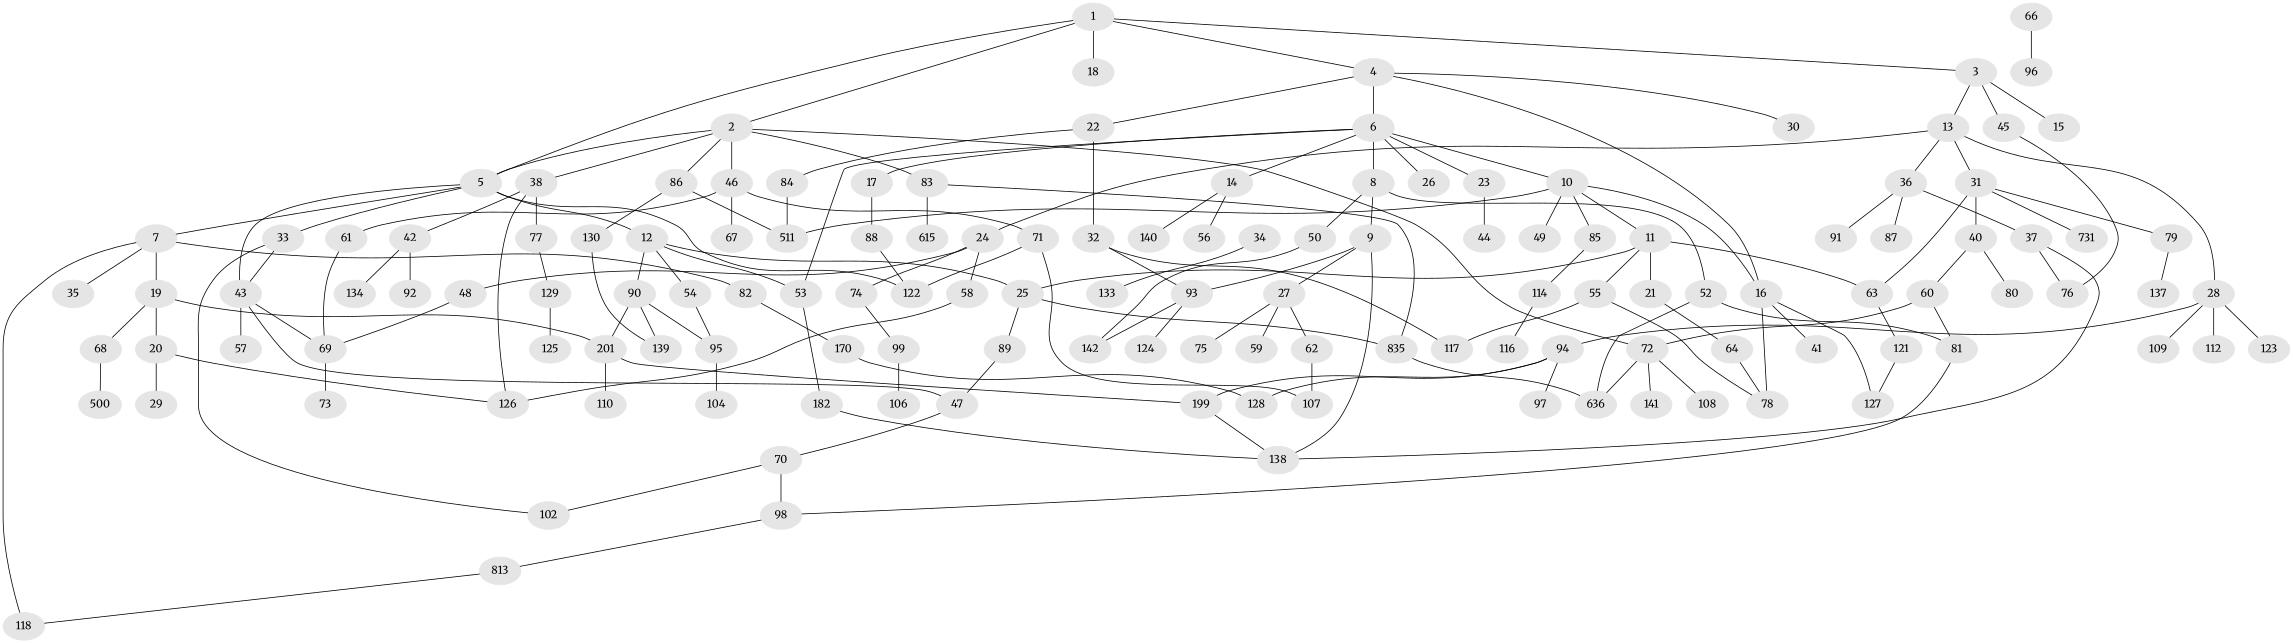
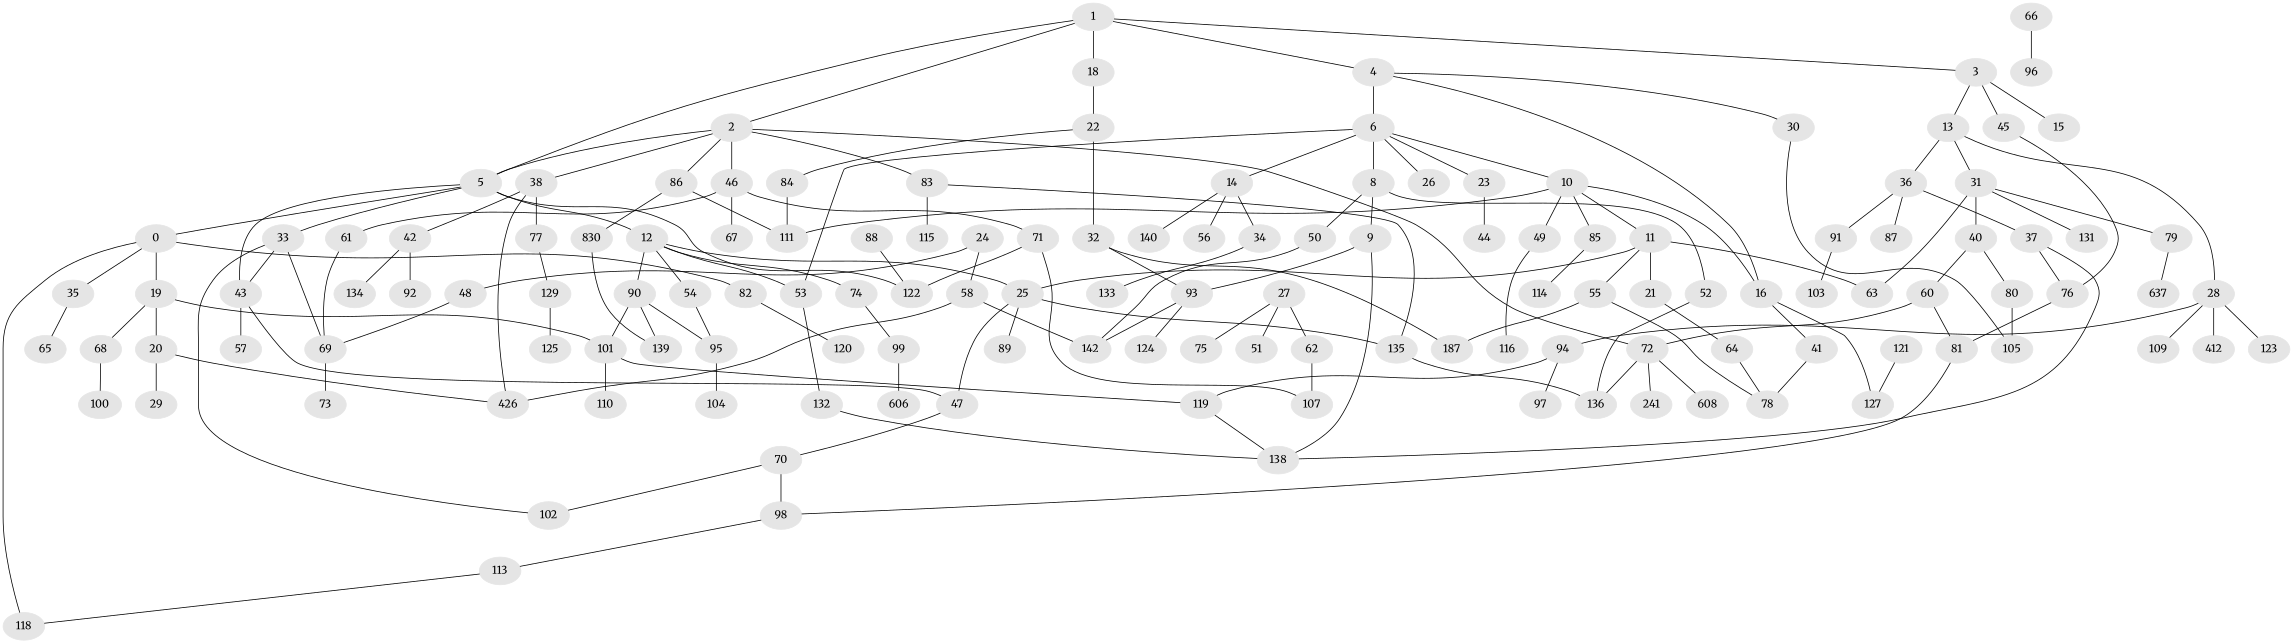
edge "4" -- "22": now "18" -- "22"
edge "13" -- "24": removed
node "17": removed
edge "14" -- "34": added
node "7": label "7" -> "0"
node "130": label "130" -> "830"
node "511": label "511" -> "111"
node "615": label "615" -> "115"
node "731": label "731" -> "131"
edge "9" -- "27": removed
edge "24" -- "74": now "12" -- "74"
node "103": added
node "137": label "137" -> "637"
edge "63" -- "121": removed
edge "43" -- "69": now "33" -- "69"
edge "58" -- "142": added
edge "52" -- "81": now "76" -- "81"
edge "114" -- "116": now "49" -- "116"
node "65": added
node "201": label "201" -> "101"
node "170": label "170" -> "120"
node "59": label "59" -> "51"
node "835": label "835" -> "135"
node "117": label "117" -> "187"
edge "16" -- "78": now "41" -- "78"
node "105": added
node "112": label "112" -> "412"
edge "89" -- "47": now "25" -- "47"
node "500": label "500" -> "100"
node "126": label "126" -> "426"
node "182": label "182" -> "132"
node "106": label "106" -> "606"
node "199": label "199" -> "119"
node "128": removed
node "636": label "636" -> "136"
node "141": label "141" -> "241"
node "108": label "108" -> "608"
node "813": label "813" -> "113"
